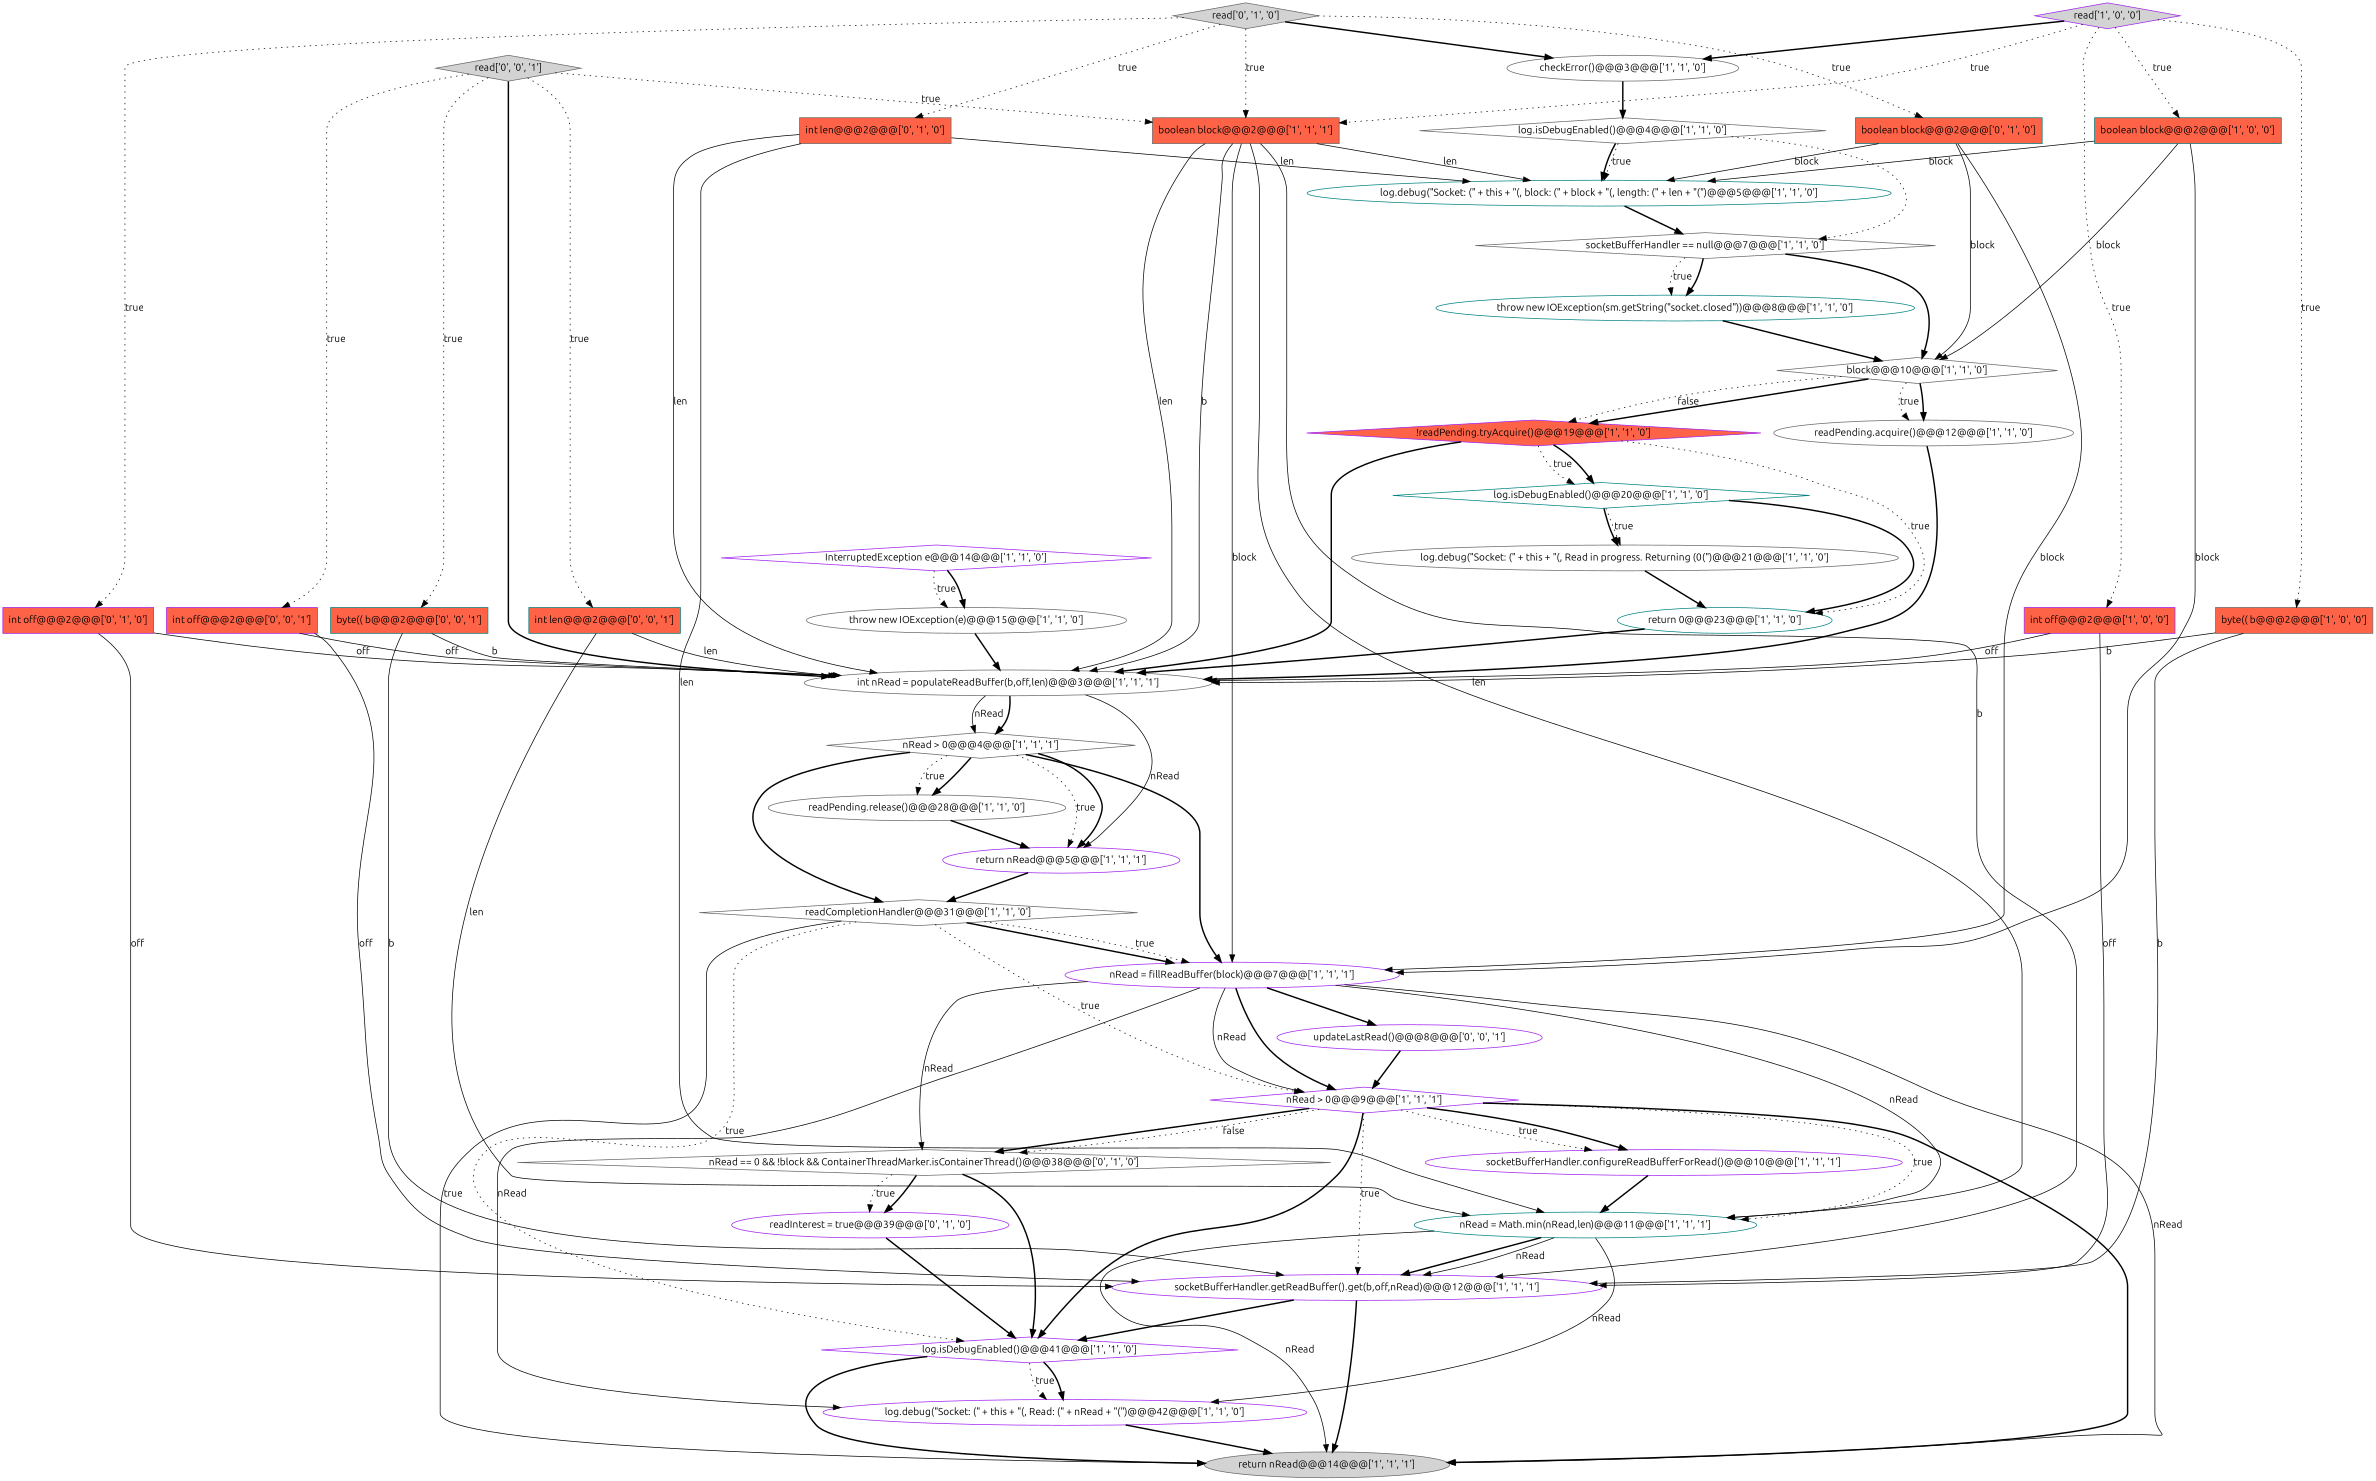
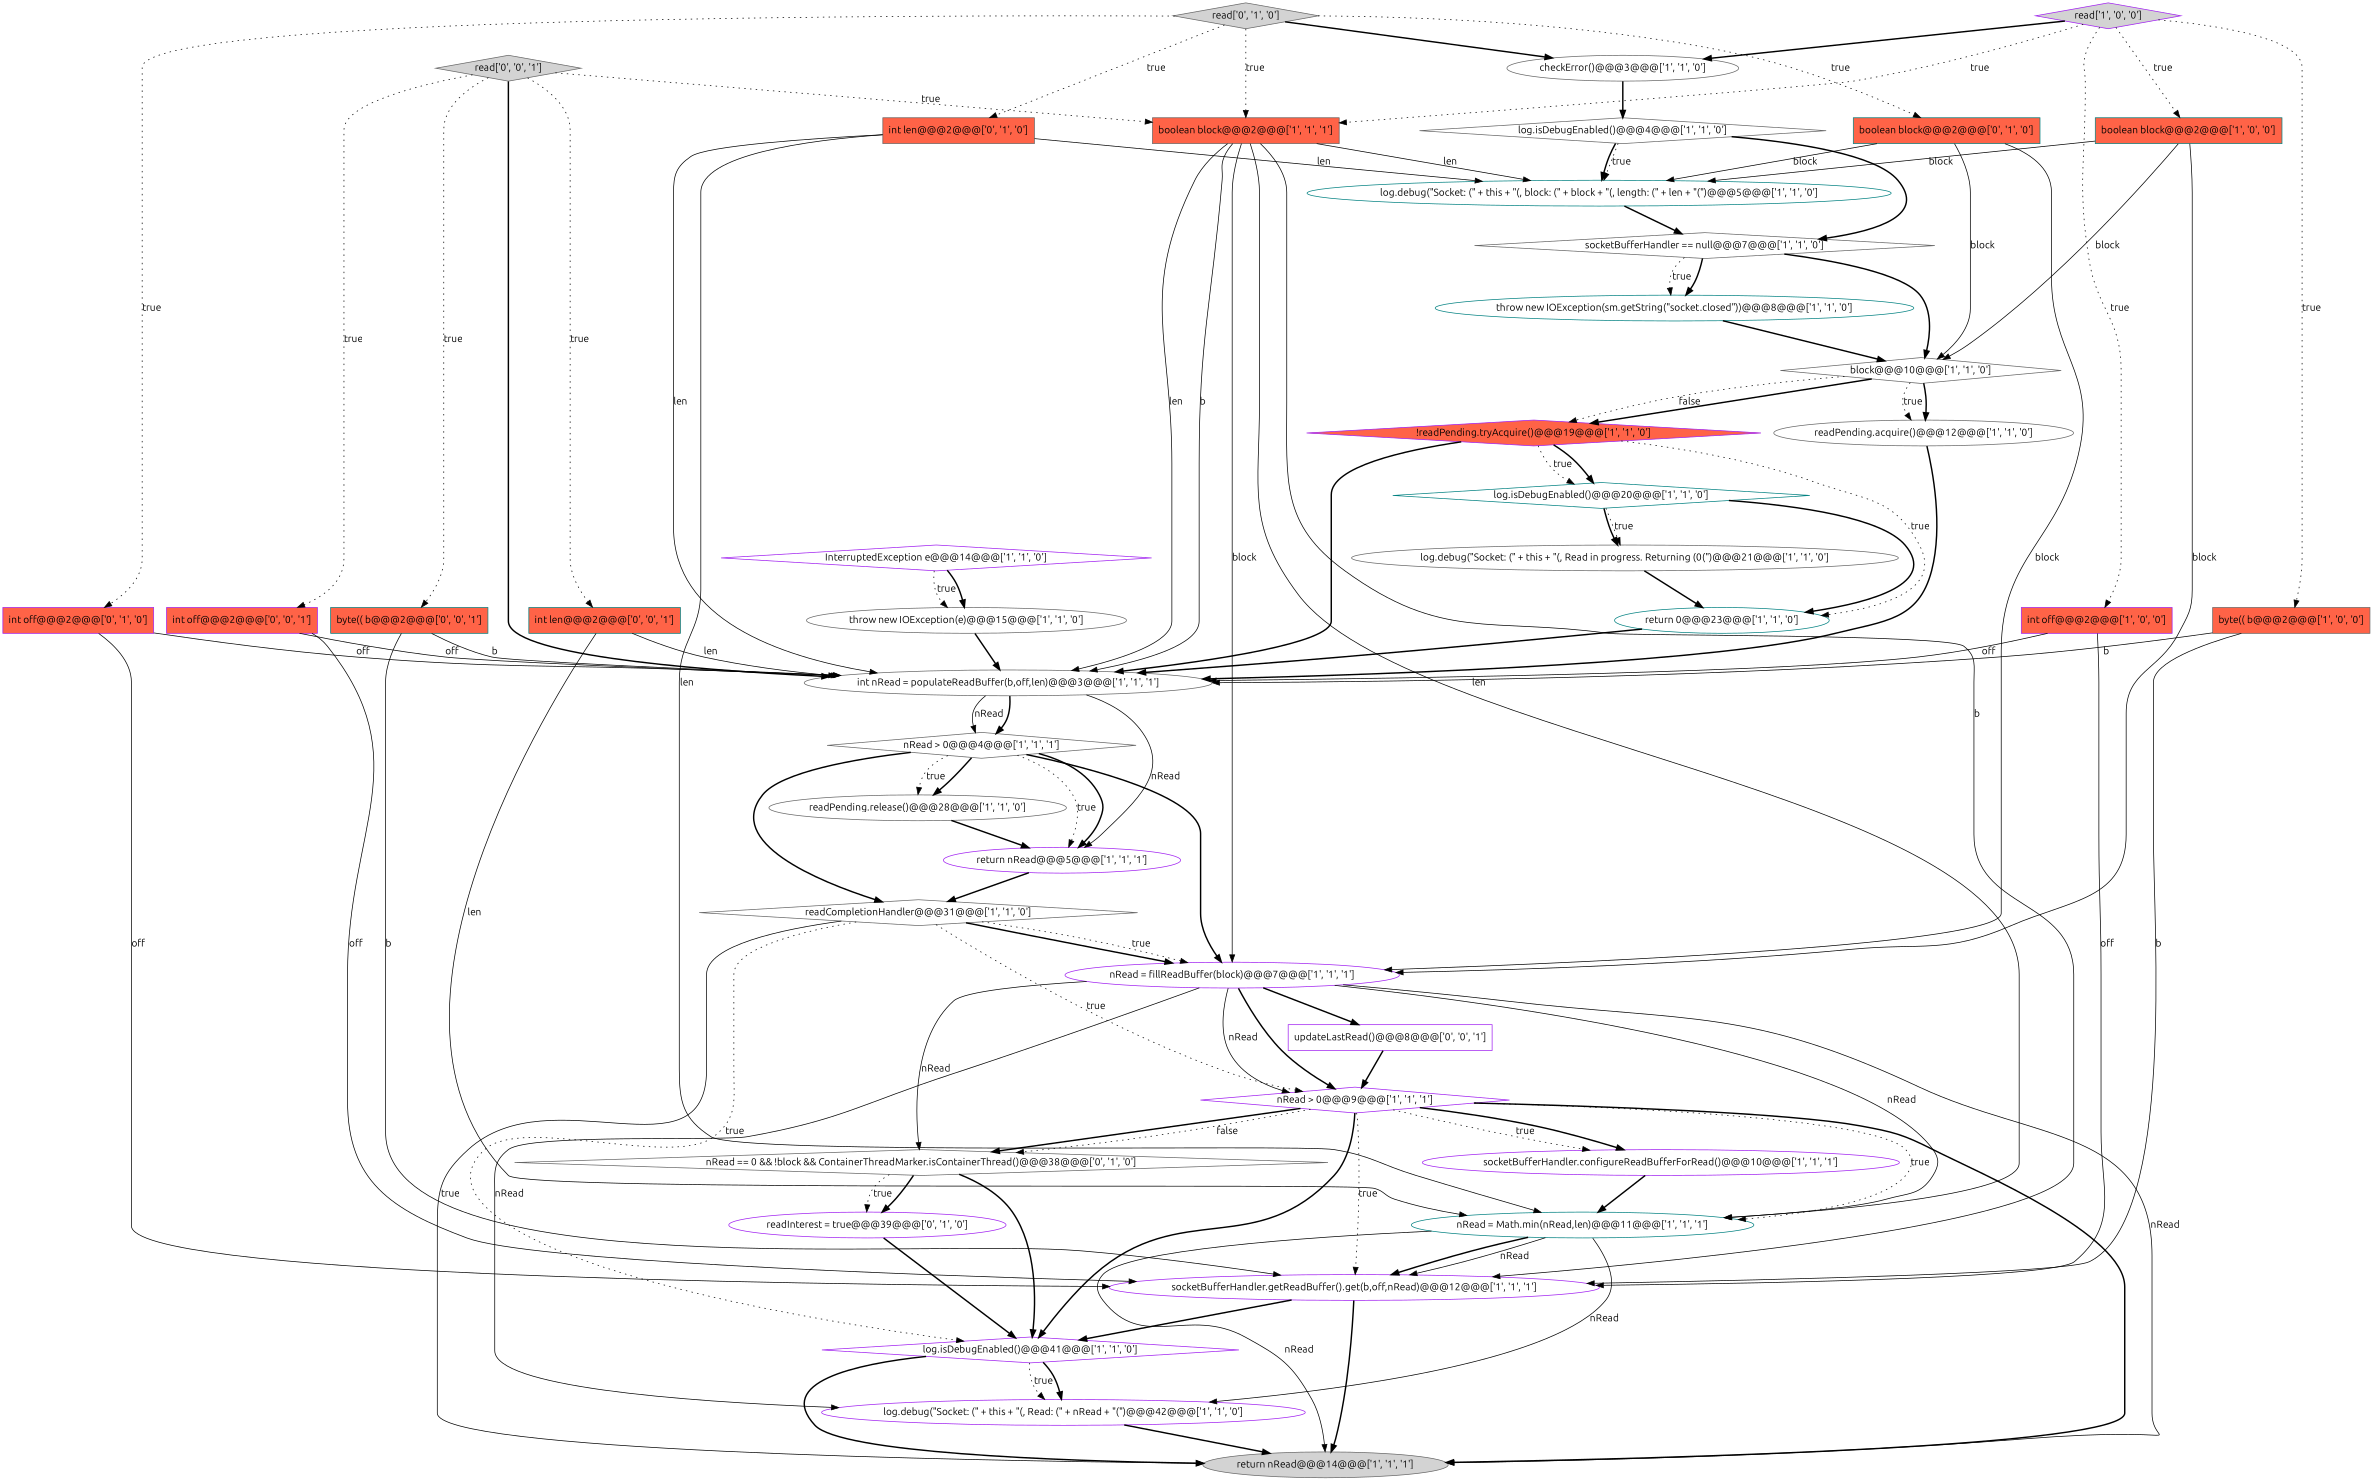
edge "log.isDebugEnabled()@@@4@@@['1', '1', '0']" -> "socketBufferHandler == null@@@7@@@['1', '1', '0']": style dotted -> bold
node "updateLastRead()@@@8@@@['0', '0', '1']": shape ellipse -> box
